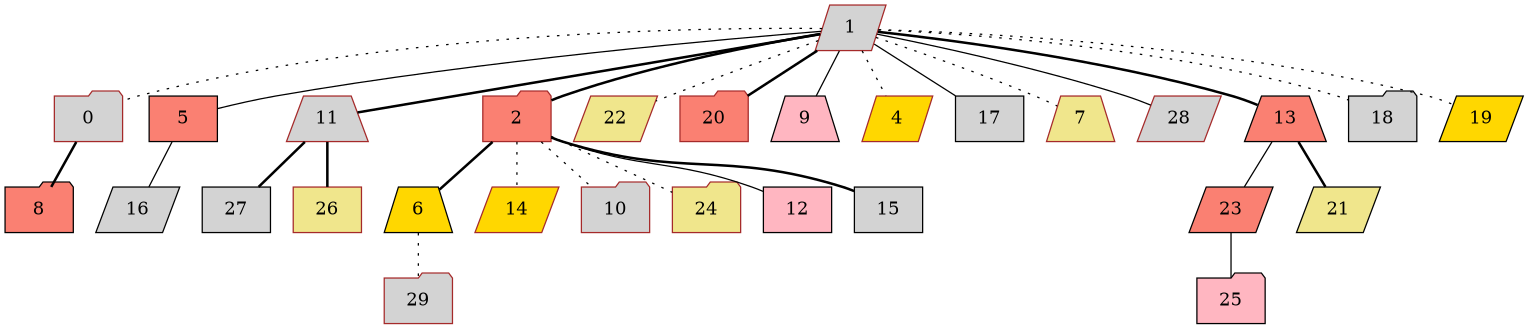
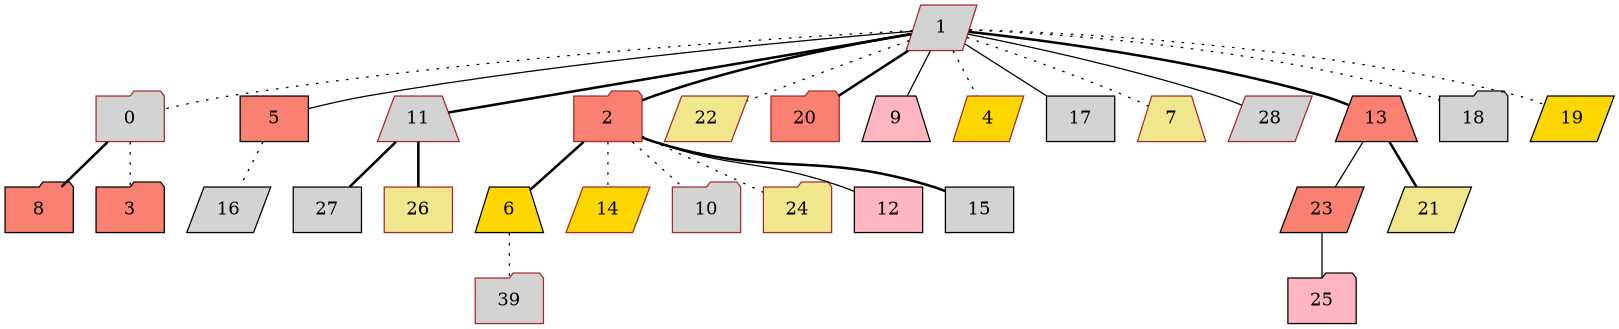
edge "5" -- "16": style solid -> dotted
node "3": added
node "29": label "29" -> "39"
